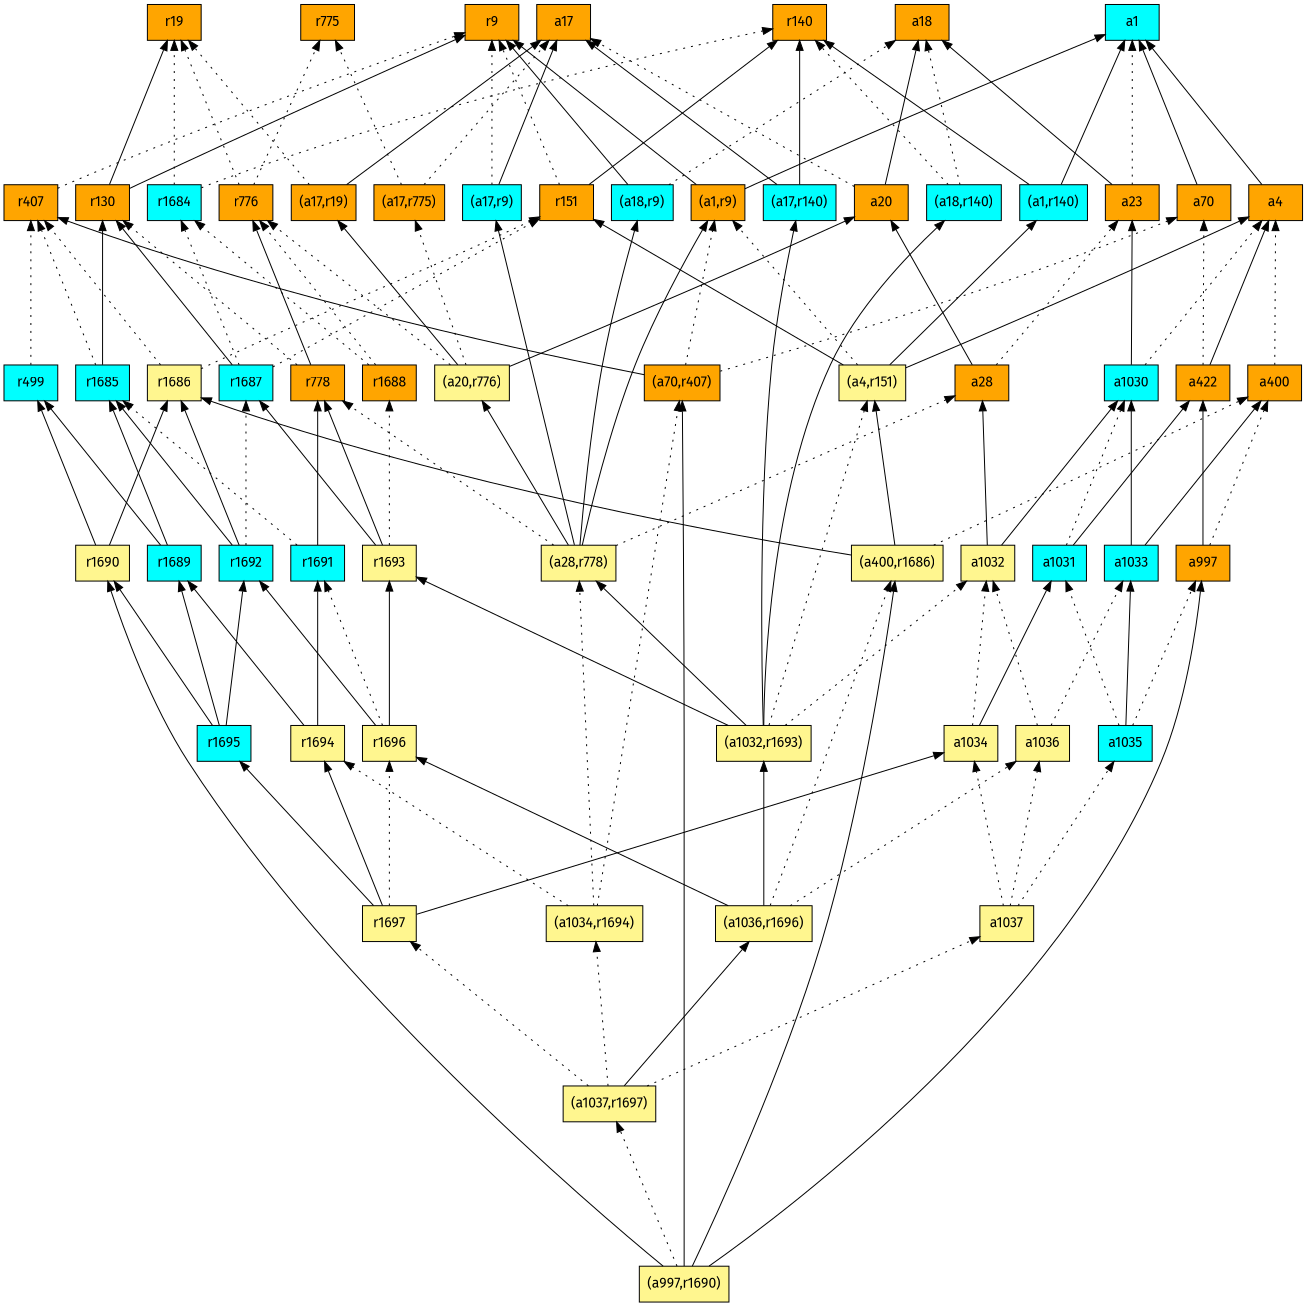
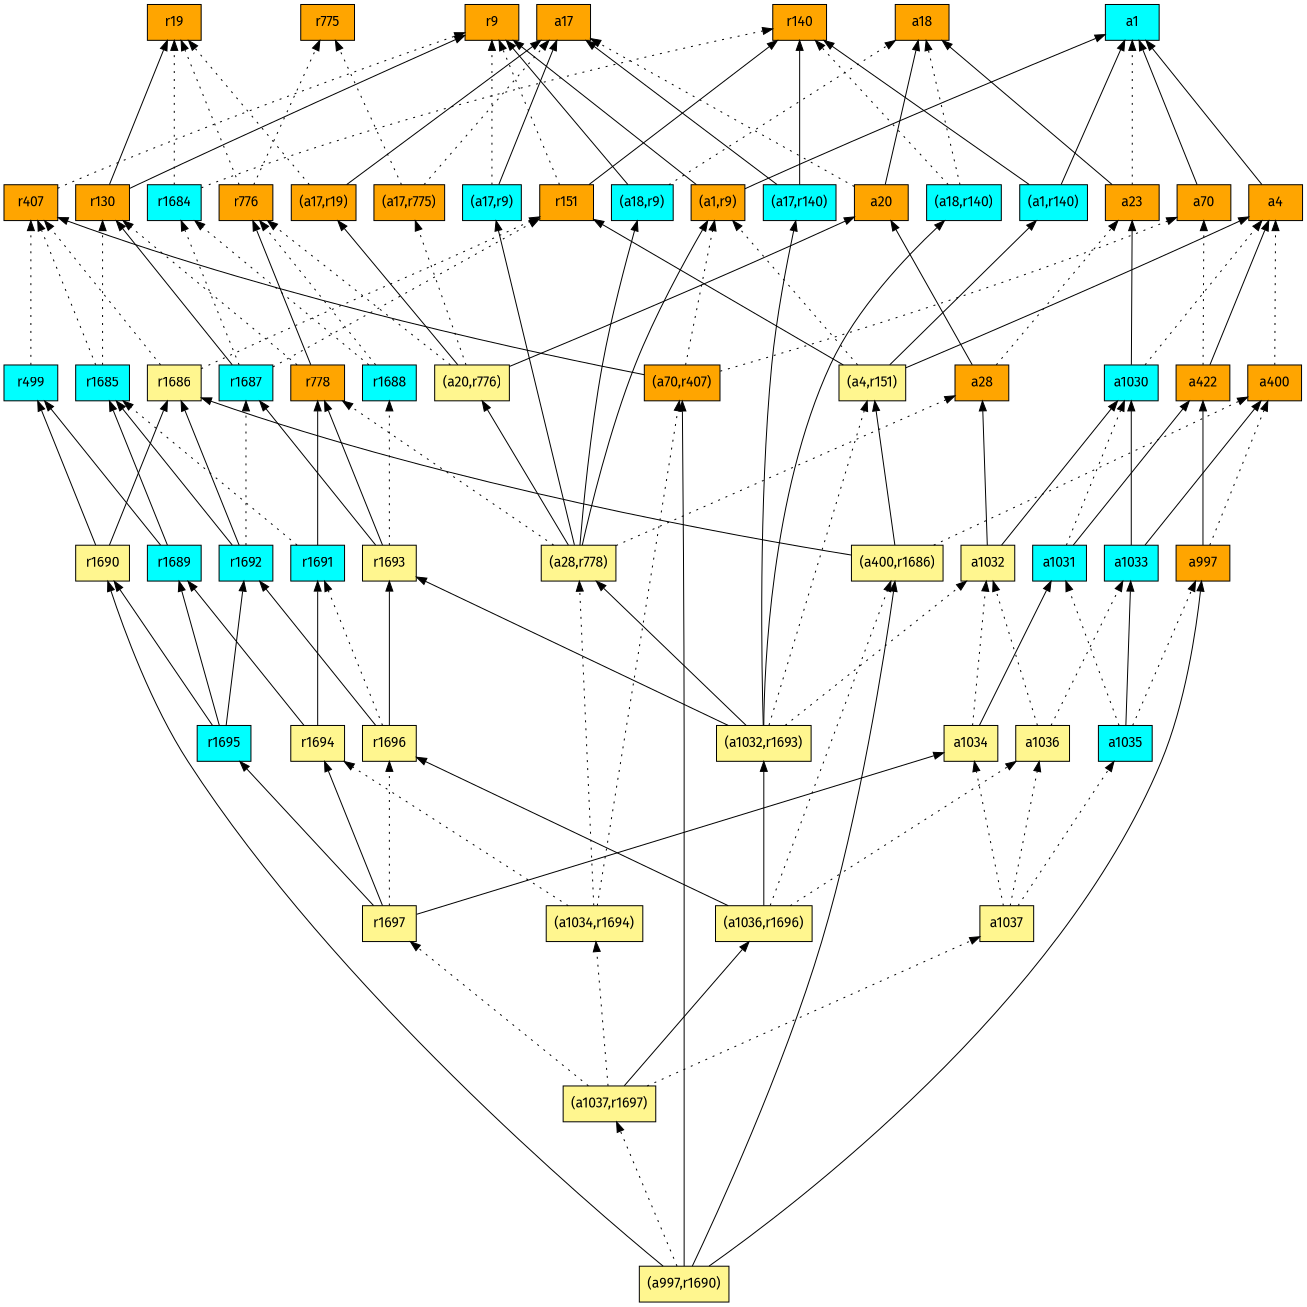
edge "r1685" -> "r130": style solid -> dotted
node "r1688": fillcolor orange -> cyan
